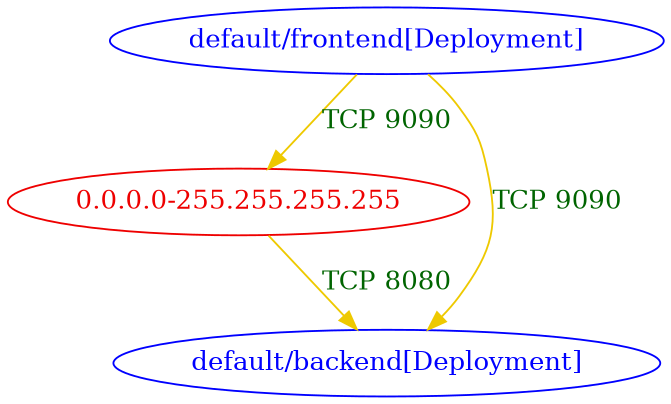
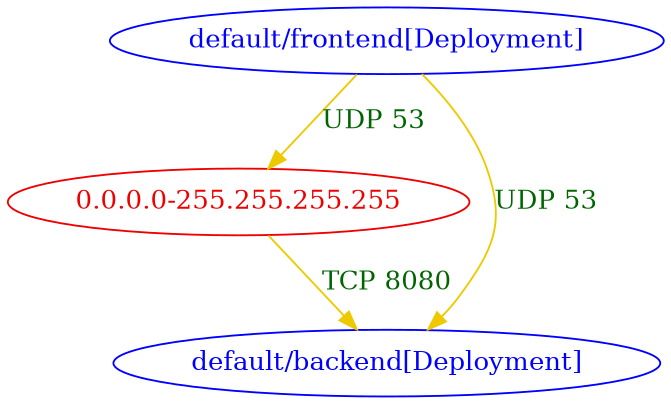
edge "default/frontend[Deployment]" -> "0.0.0.0-255.255.255.255": label "TCP 9090" -> "UDP 53"
edge "default/frontend[Deployment]" -> "default/backend[Deployment]": label "TCP 9090" -> "UDP 53"
